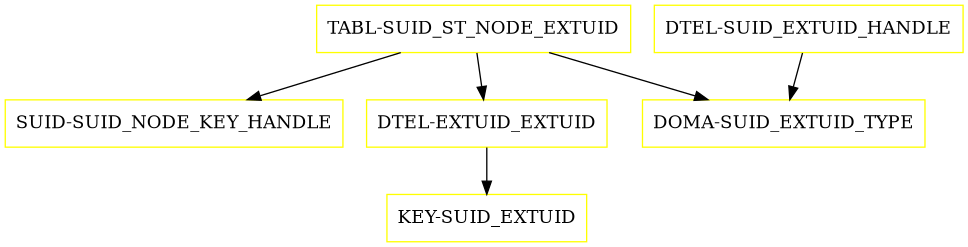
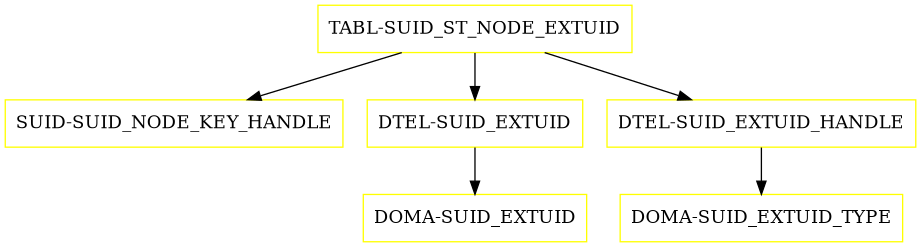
edge "TABL-SUID_ST_NODE_EXTUID" -> "DOMA-SUID_EXTUID_TYPE": now "TABL-SUID_ST_NODE_EXTUID" -> "DTEL-SUID_EXTUID_HANDLE"
node "DTEL-EXTUID_EXTUID": label "DTEL-EXTUID_EXTUID" -> "DTEL-SUID_EXTUID"
node "KEY-SUID_EXTUID": label "KEY-SUID_EXTUID" -> "DOMA-SUID_EXTUID"
